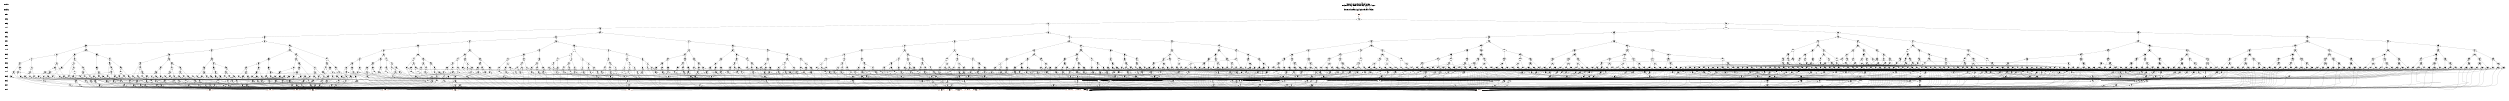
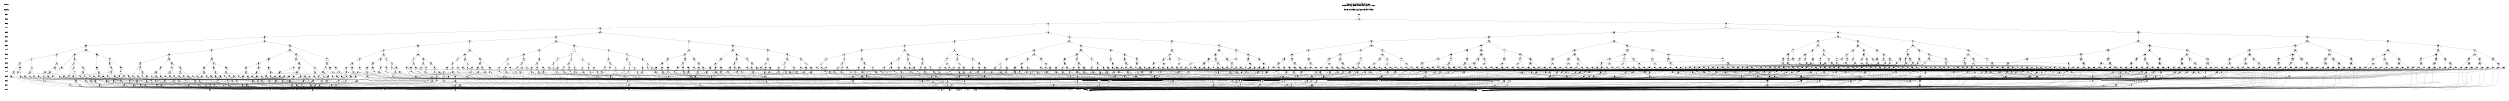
node "89": removed
